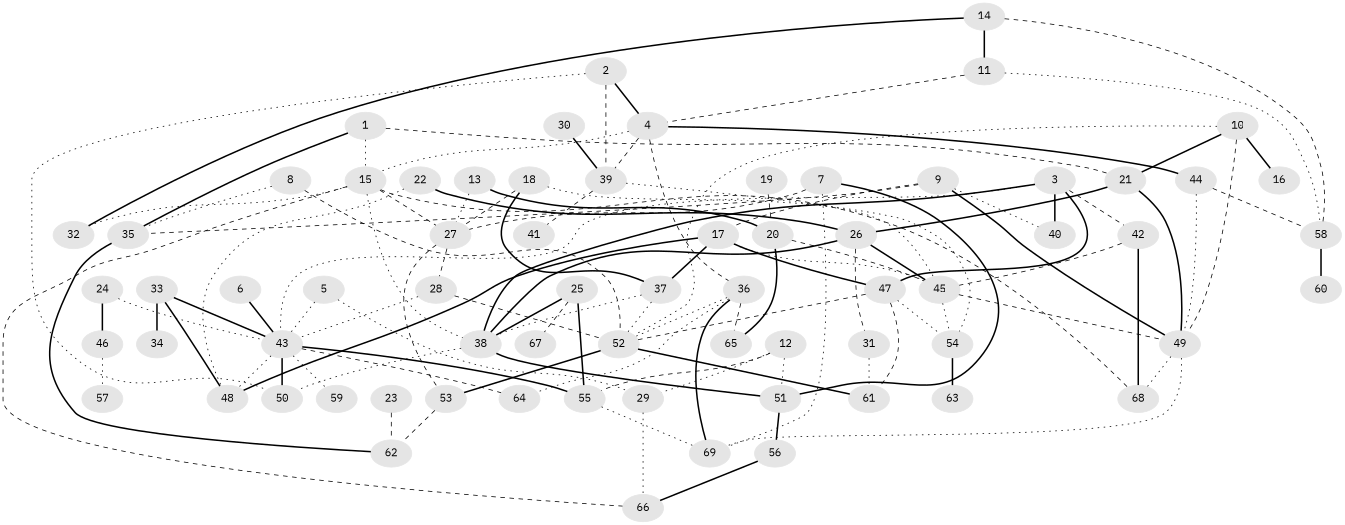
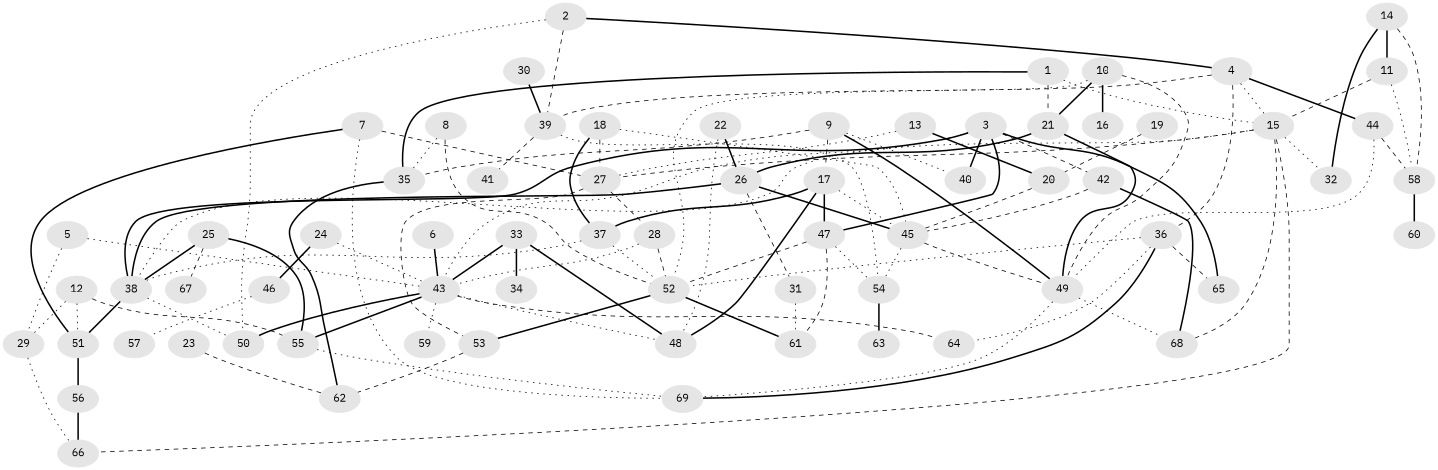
edge "11" -- "4": now "11" -- "15"
edge "20" -- "65": now "3" -- "65"
